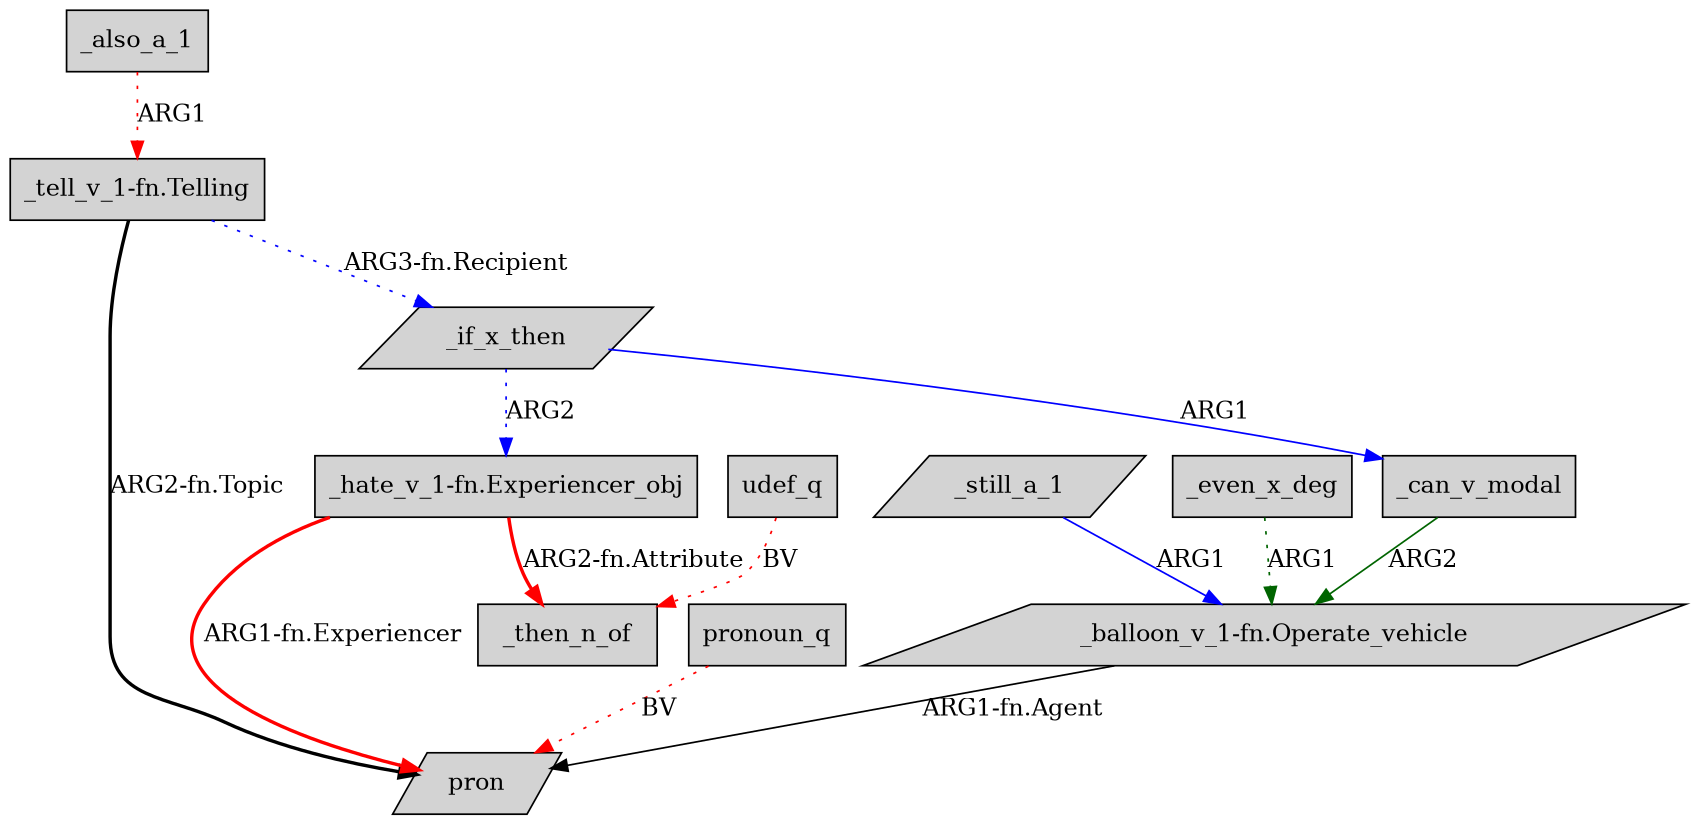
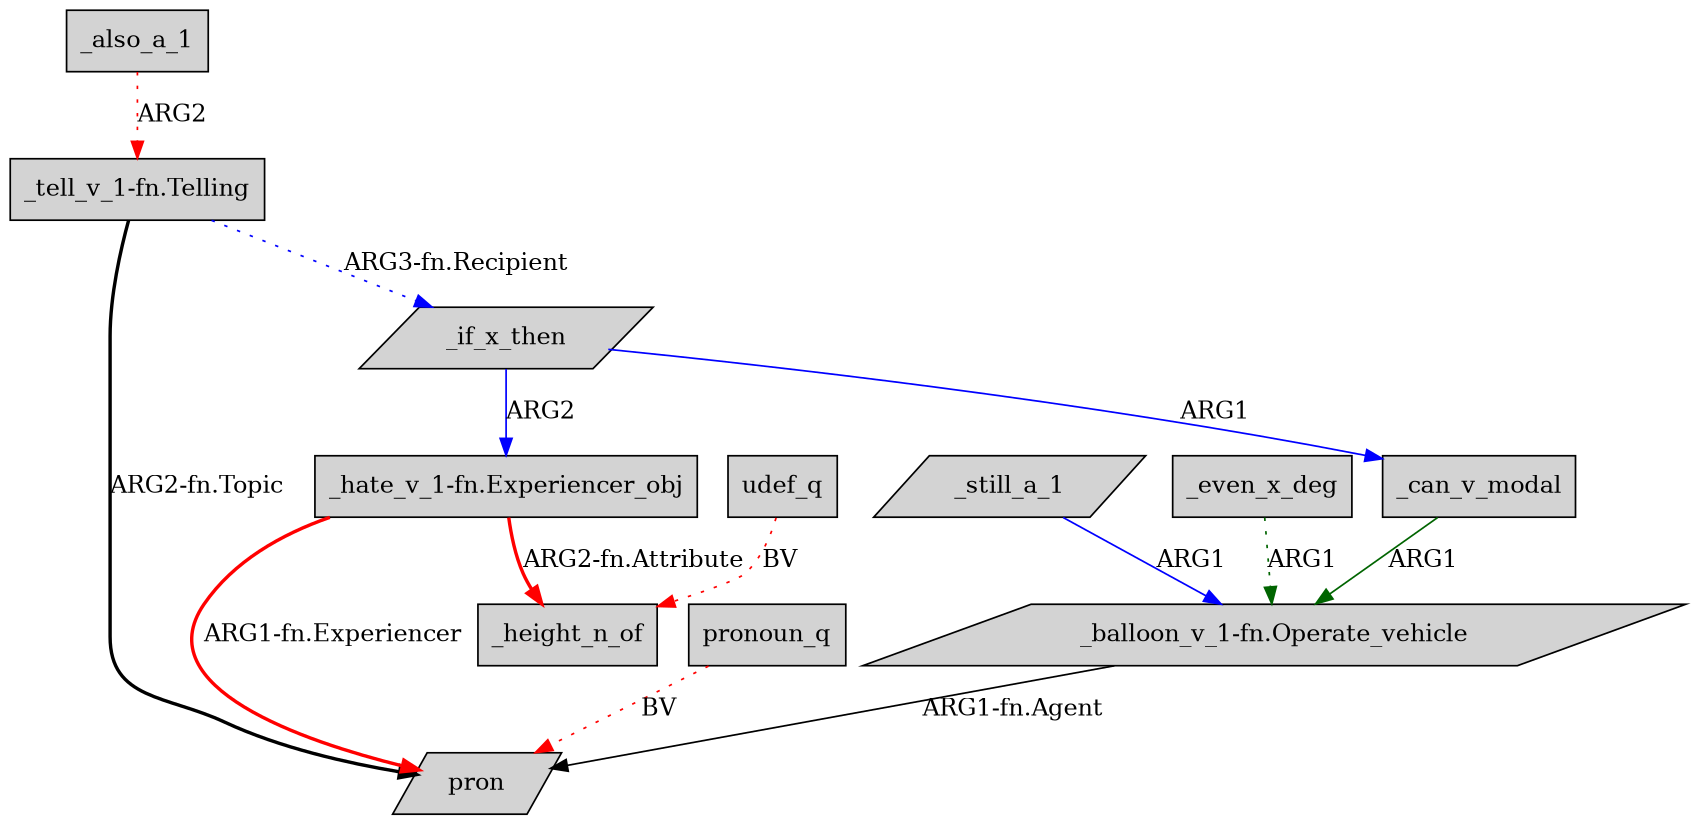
edge "_also_a_1" -> "_tell_v_1-fn.Telling": label "ARG1" -> "ARG2"
edge "_if_x_then" -> "_hate_v_1-fn.Experiencer_obj": style dotted -> solid
edge "_can_v_modal" -> "_balloon_v_1-fn.Operate_vehicle": label "ARG2" -> "ARG1"
node "_then_n_of": label "_then_n_of" -> "_height_n_of"
